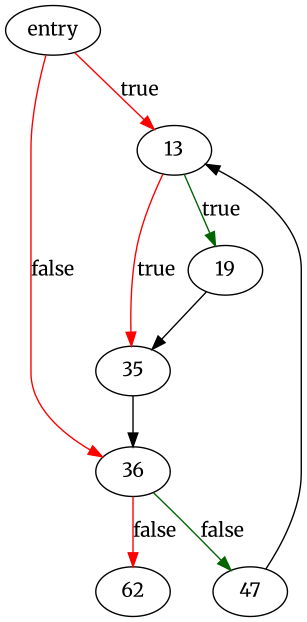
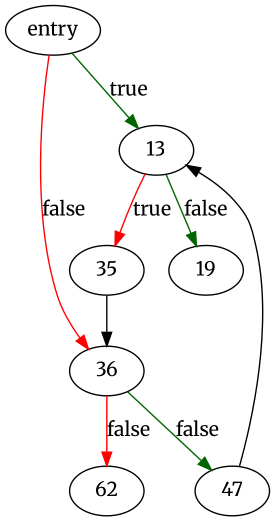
edge "entry" -> "13": color red -> darkgreen
edge "13" -> "19": label "true" -> "false"
edge "19" -> "35": removed
